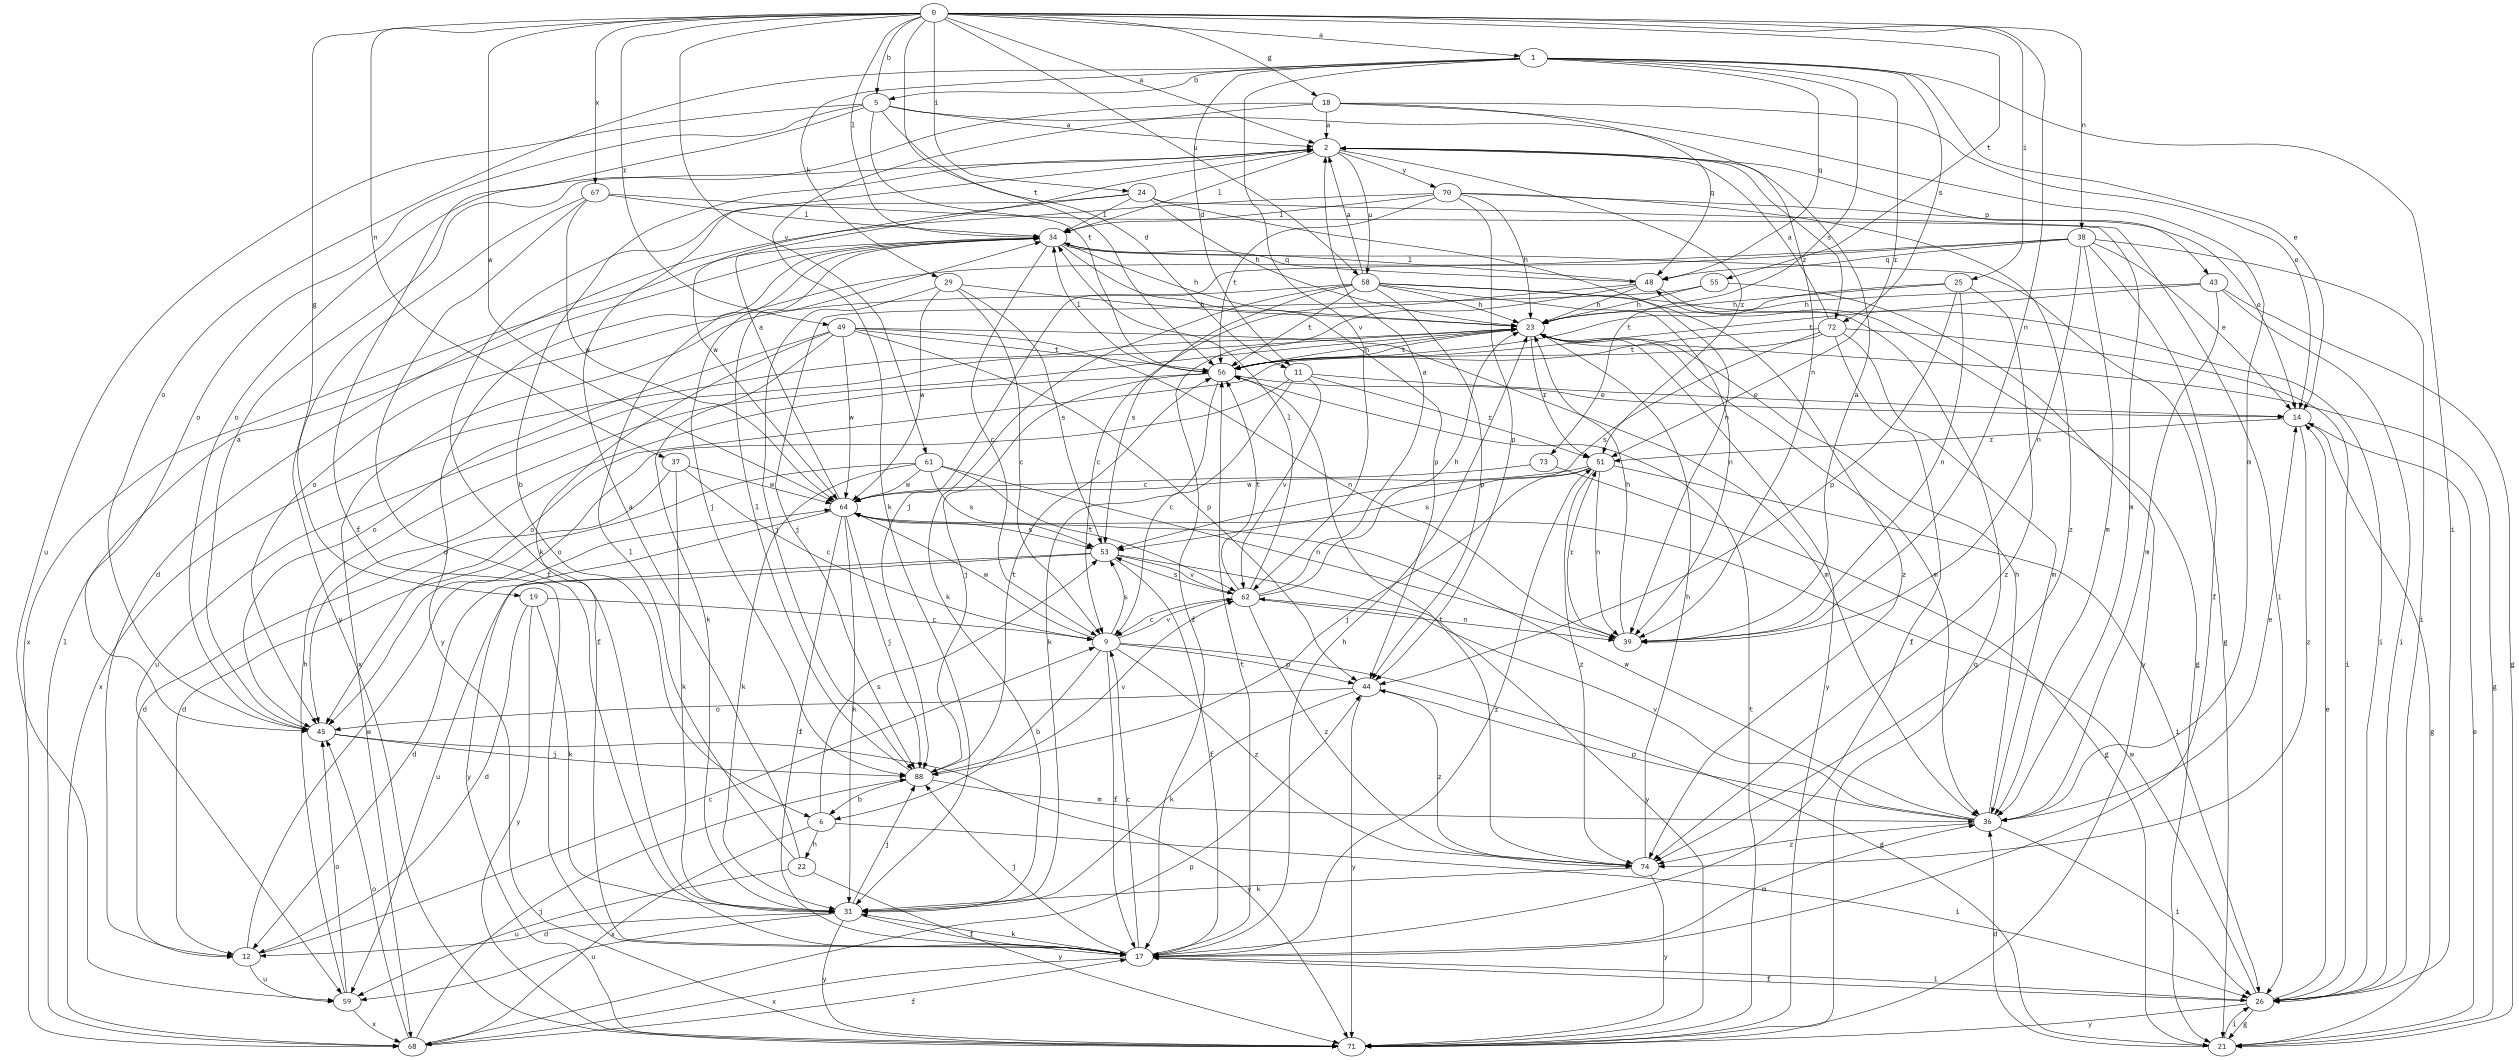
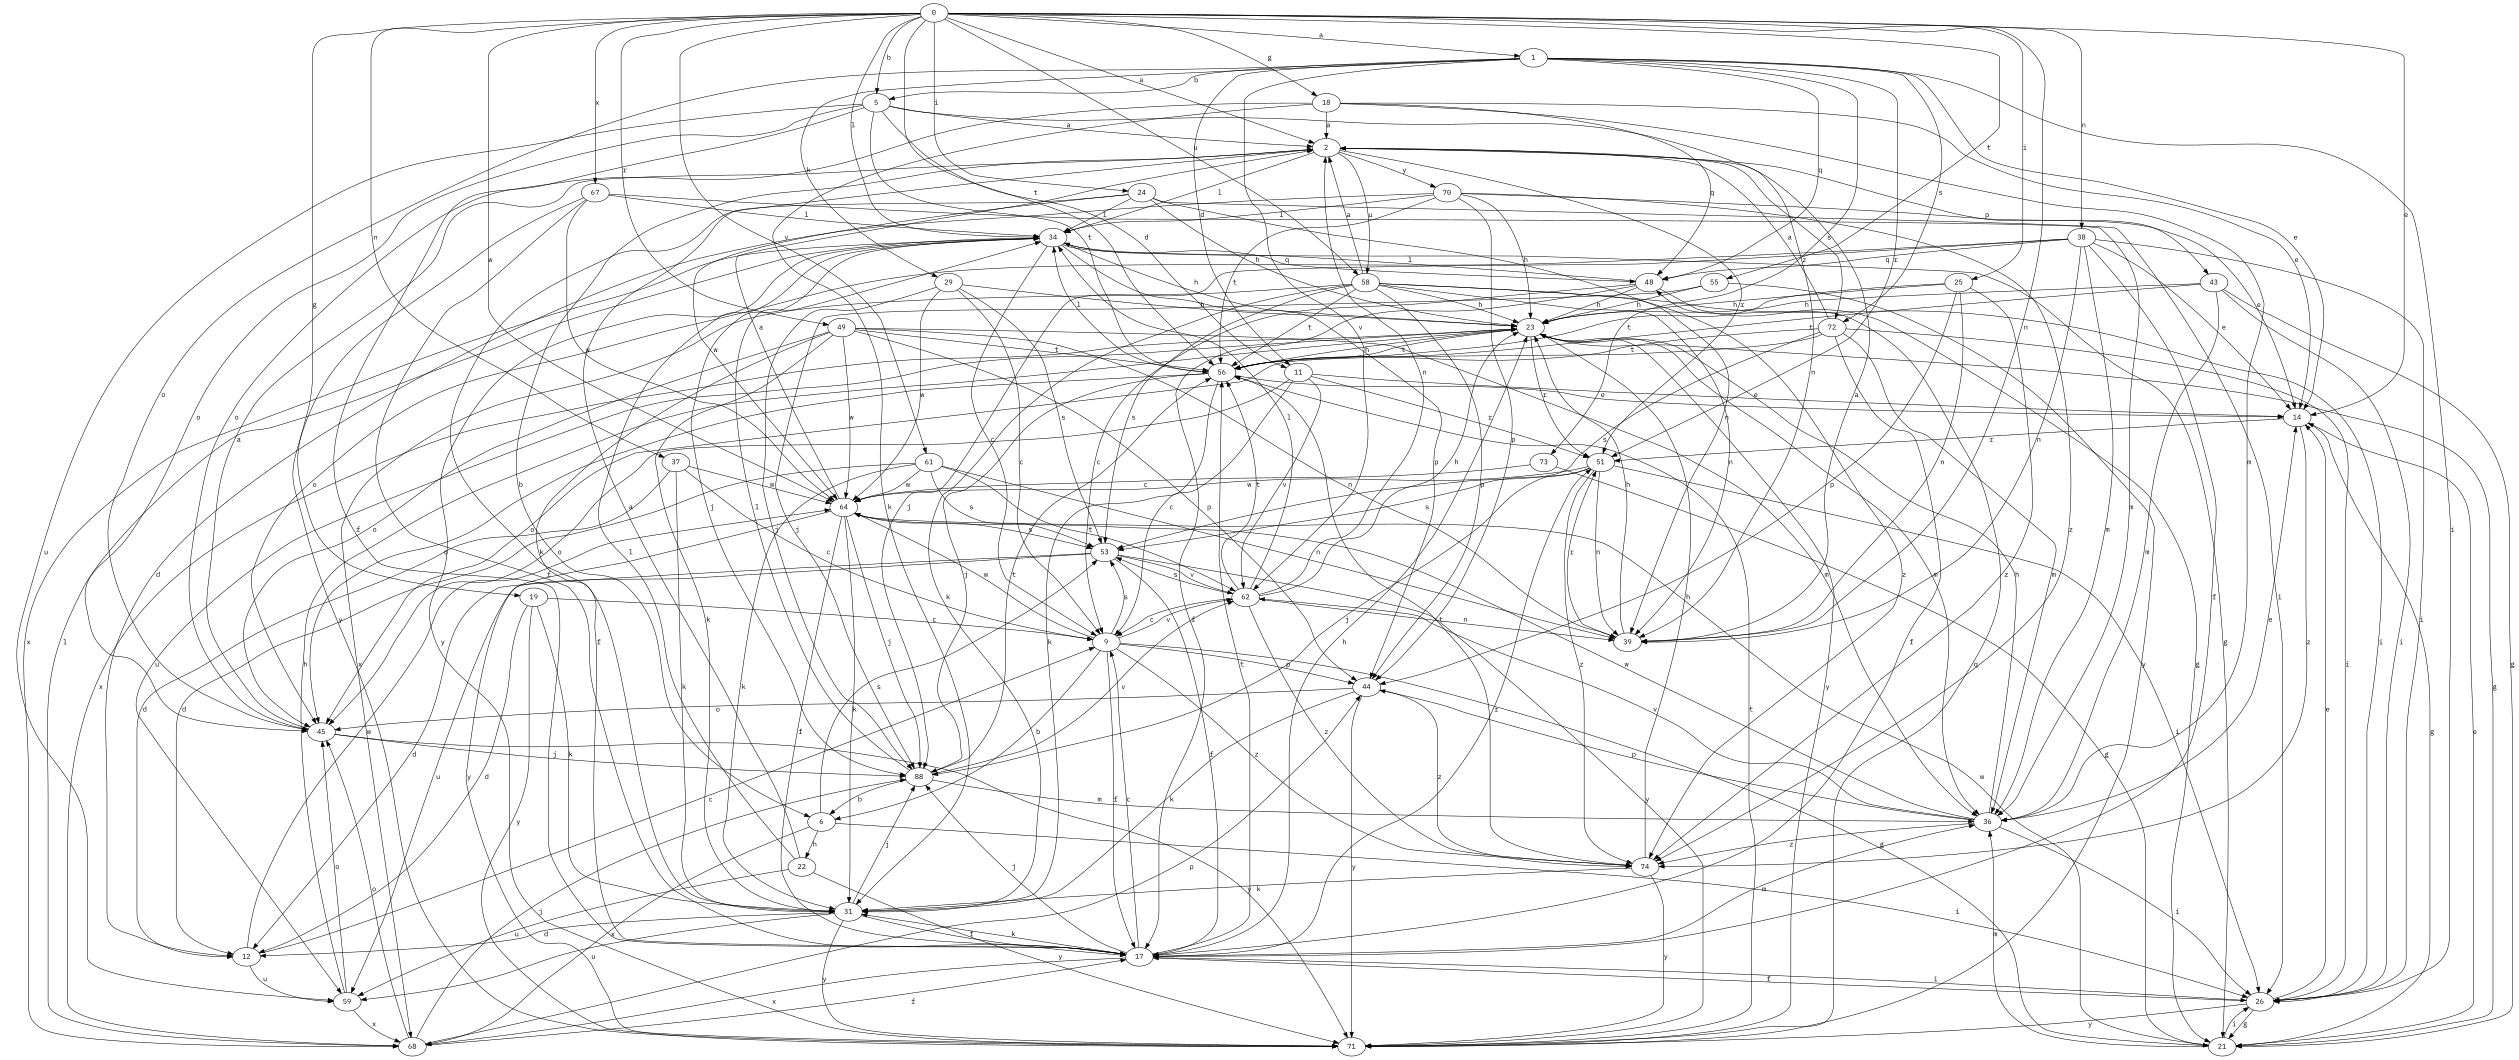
edge "0" -> "14": added, label "e"
edge "62" -> "2": label "a" -> "n"
edge "26" -> "64": now "21" -> "64"
edge "21" -> "36": label "d" -> "m"
